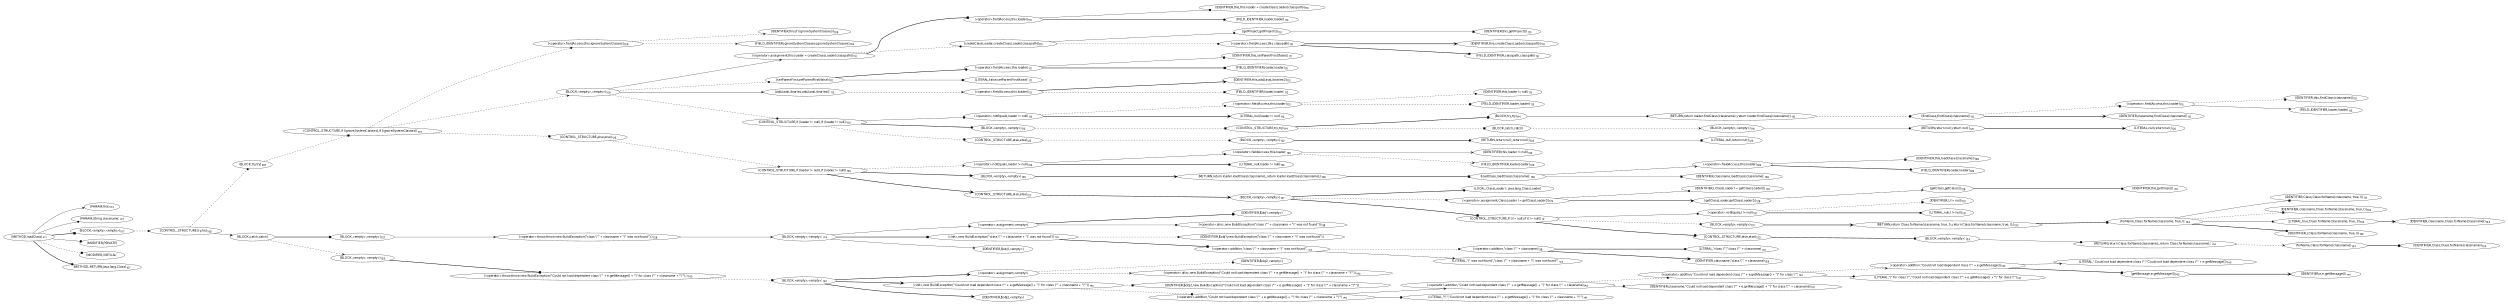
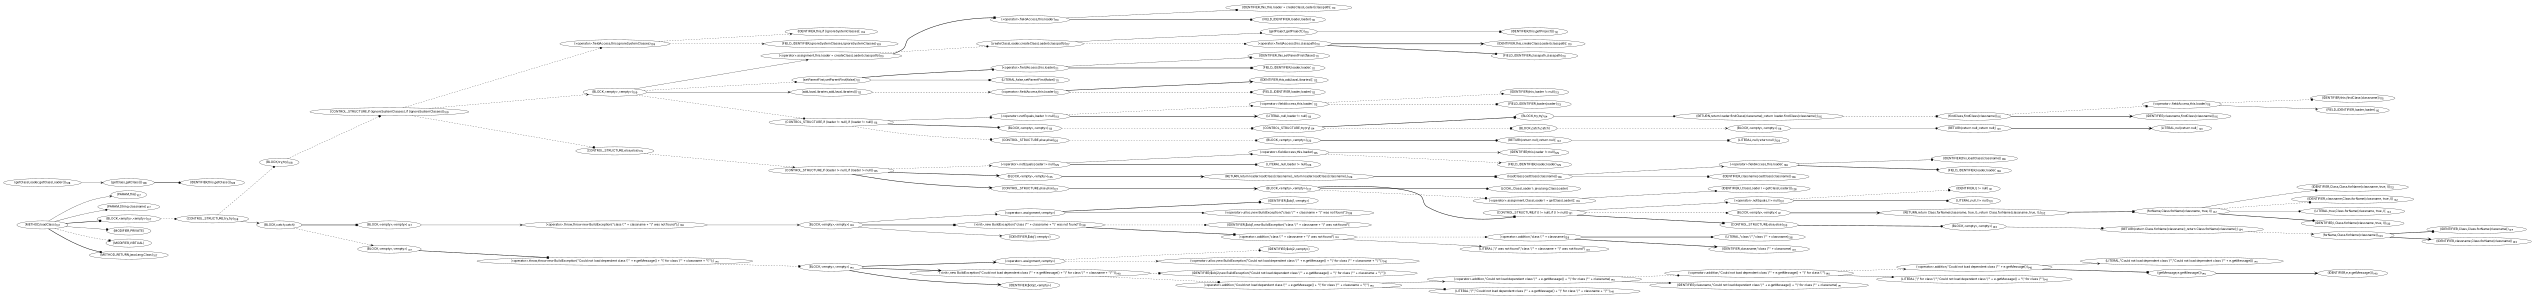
node "(createClassLoader,createClassLoader(classpath))": text "110" -> "117"
edge "(<operator>.assignment,ClassLoader l = getClassLoader())" -> "(getClassLoader,getClassLoader())": removed
edge "(LITERAL,true,Class.forName(classname, true, l))" -> "(IDENTIFIER,classname,Class.forName(classname))": now "(forName,Class.forName(classname))" -> "(IDENTIFIER,classname,Class.forName(classname))"
